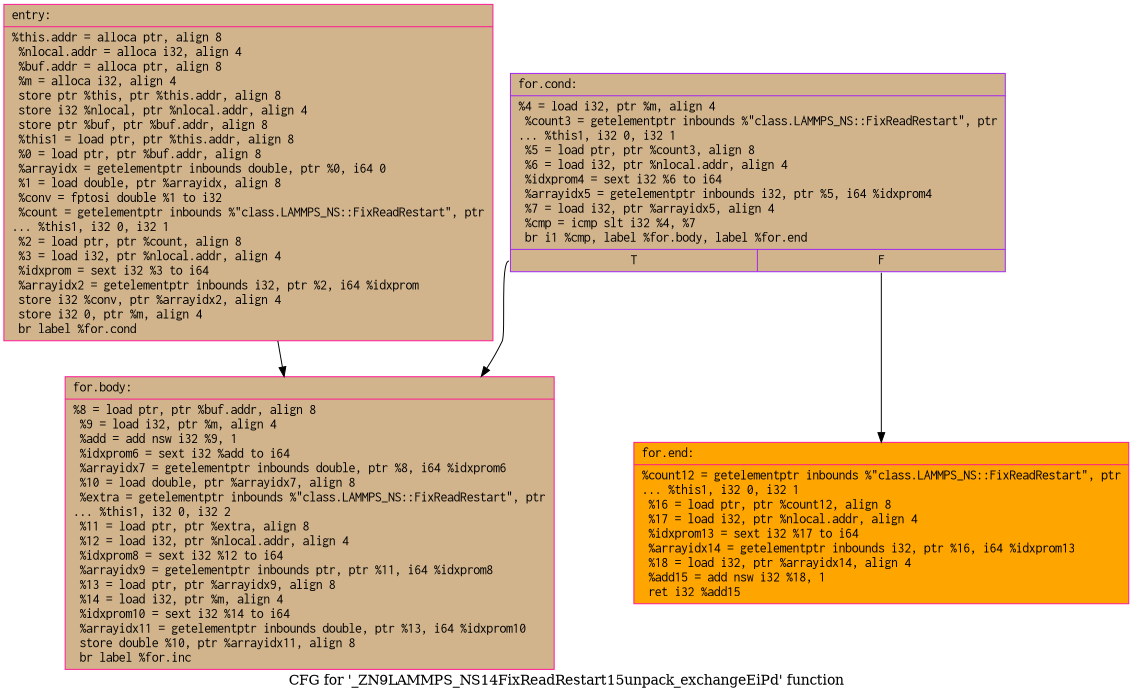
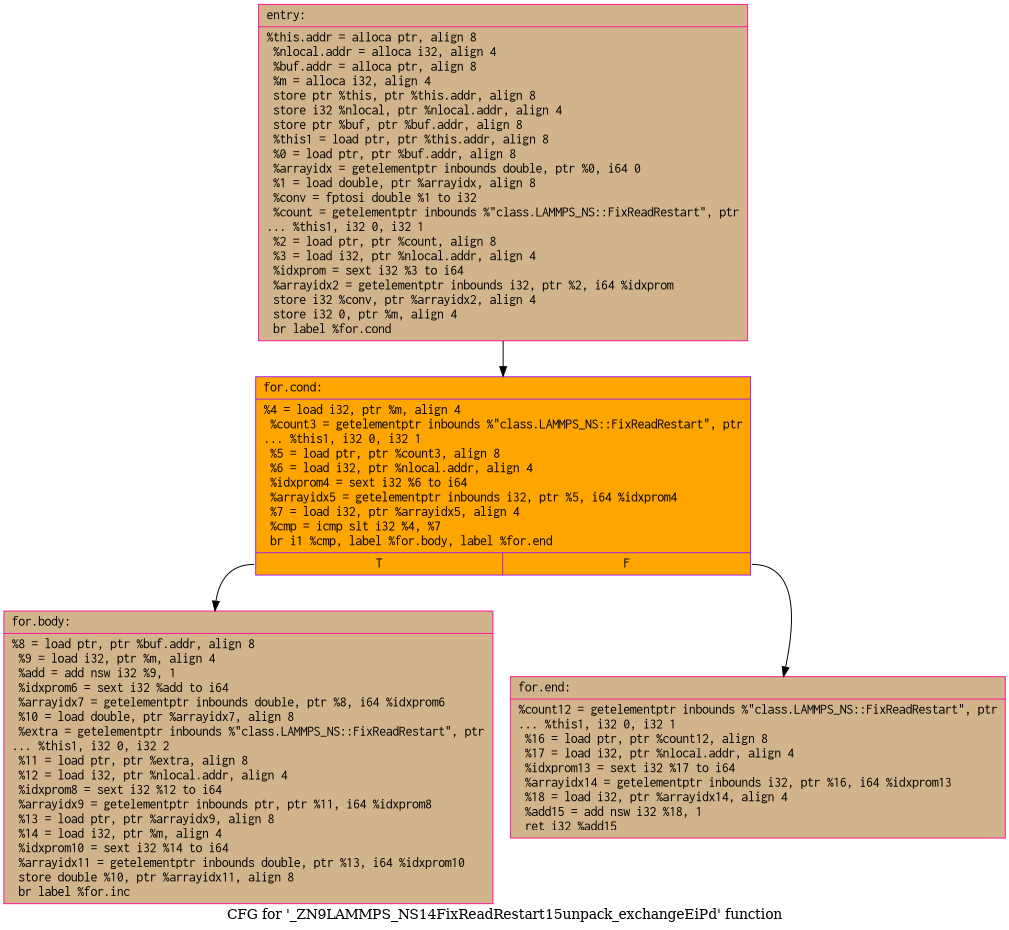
node "for.cond:": fillcolor tan -> orange
edge "entry:" -> "for.body:": now "entry:" -> "for.cond:"
node "for.end:": fillcolor orange -> tan
